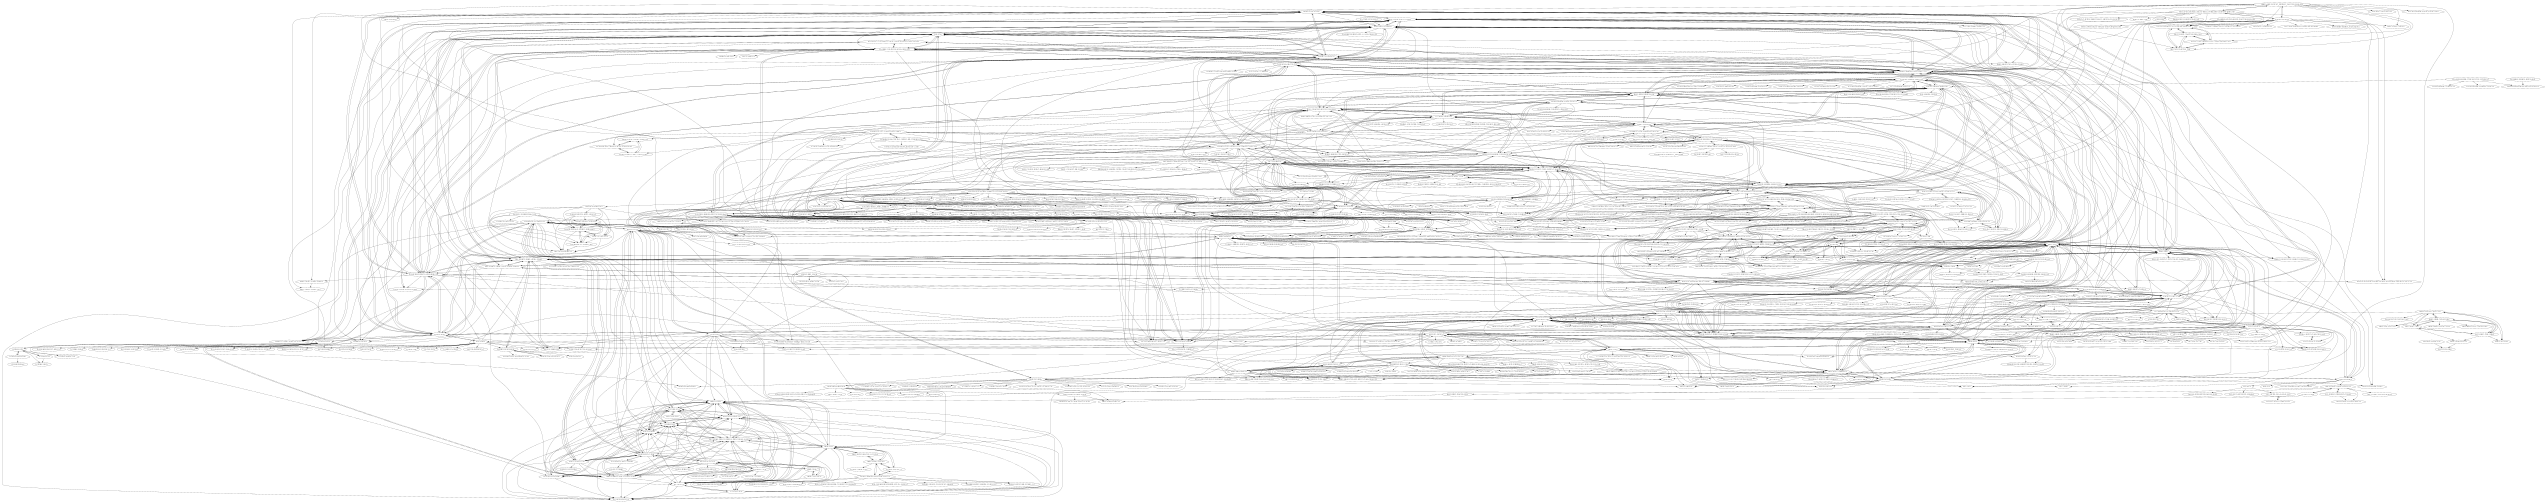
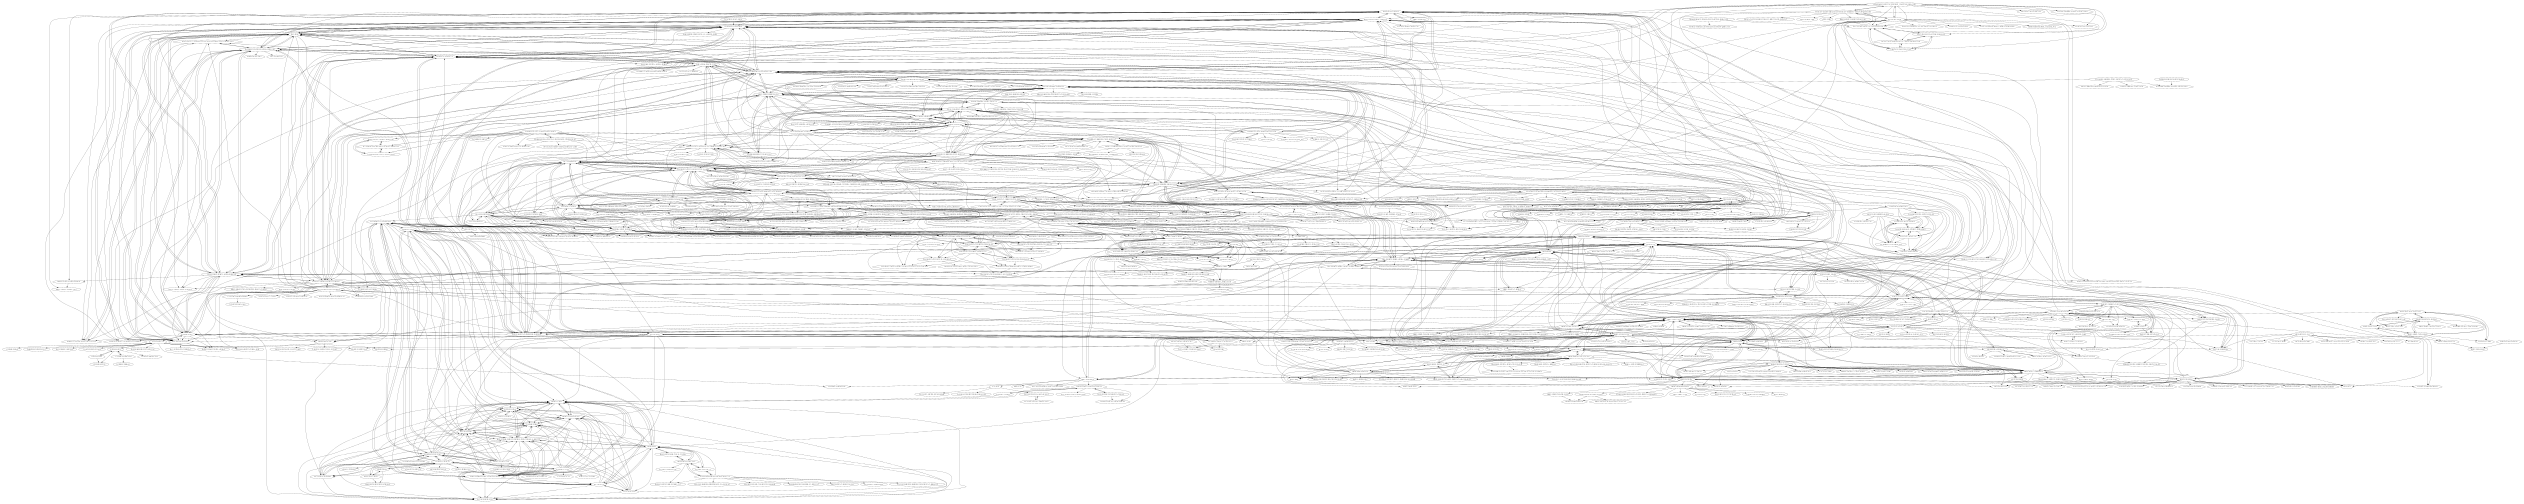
node "chronicle/cbn-tool": added
node "zaproxy/zap-api-python": added
